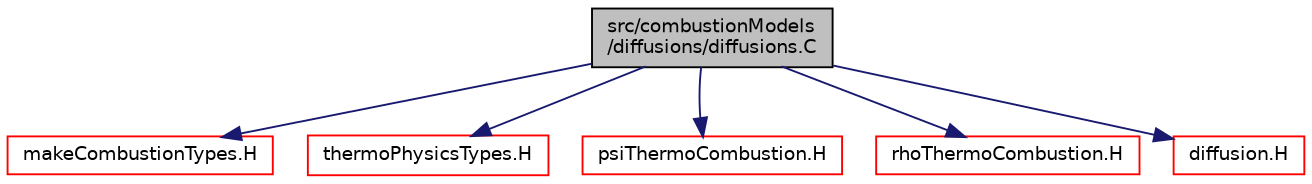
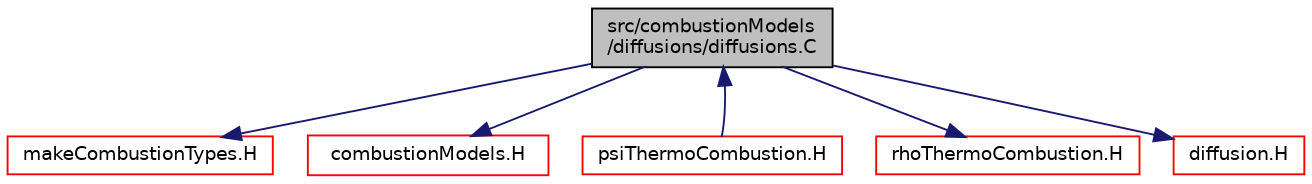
edge "src/combustionModels /diffusions/diffusions.C" -> "psiThermoCombustion.H": reversed
node "thermoPhysicsTypes.H": label "thermoPhysicsTypes.H" -> "combustionModels.H"
